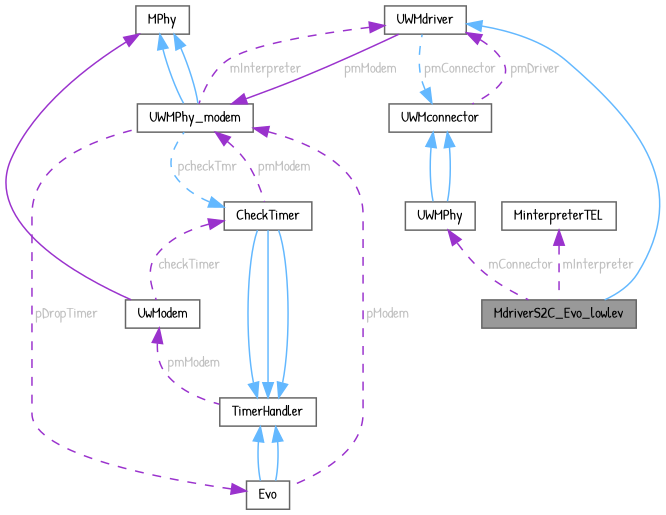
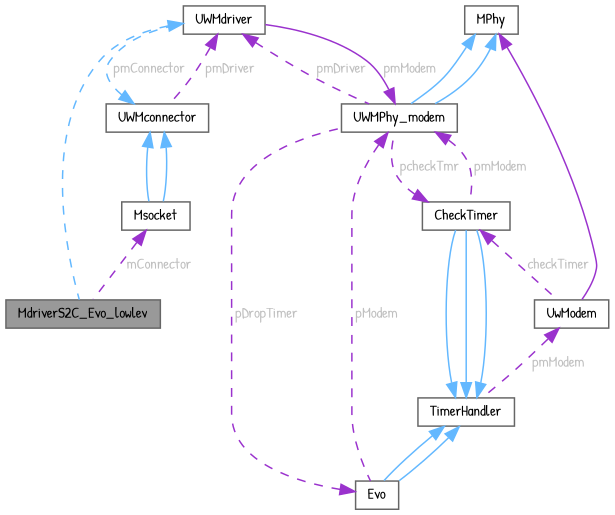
edge "UWMPhy_modem" -> "UWMdriver": label " mInterpreter" -> " pmDriver"
edge "MdriverS2C_Evo_lowlev" -> "UWMdriver": style solid -> dashed
edge "UWMPhy_modem" -> "CheckTimer": color steelblue1 -> darkorchid3
node "UWMPhy": label "UWMPhy" -> "Msocket"
node "MinterpreterTEL": removed
